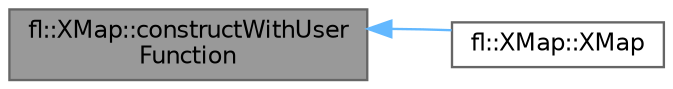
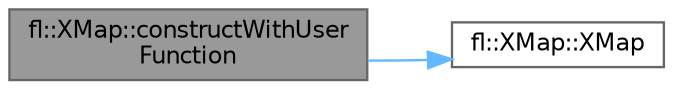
edge "fl::XMap::XMap" -> "fl::XMap::constructWithUser Function": reversed
